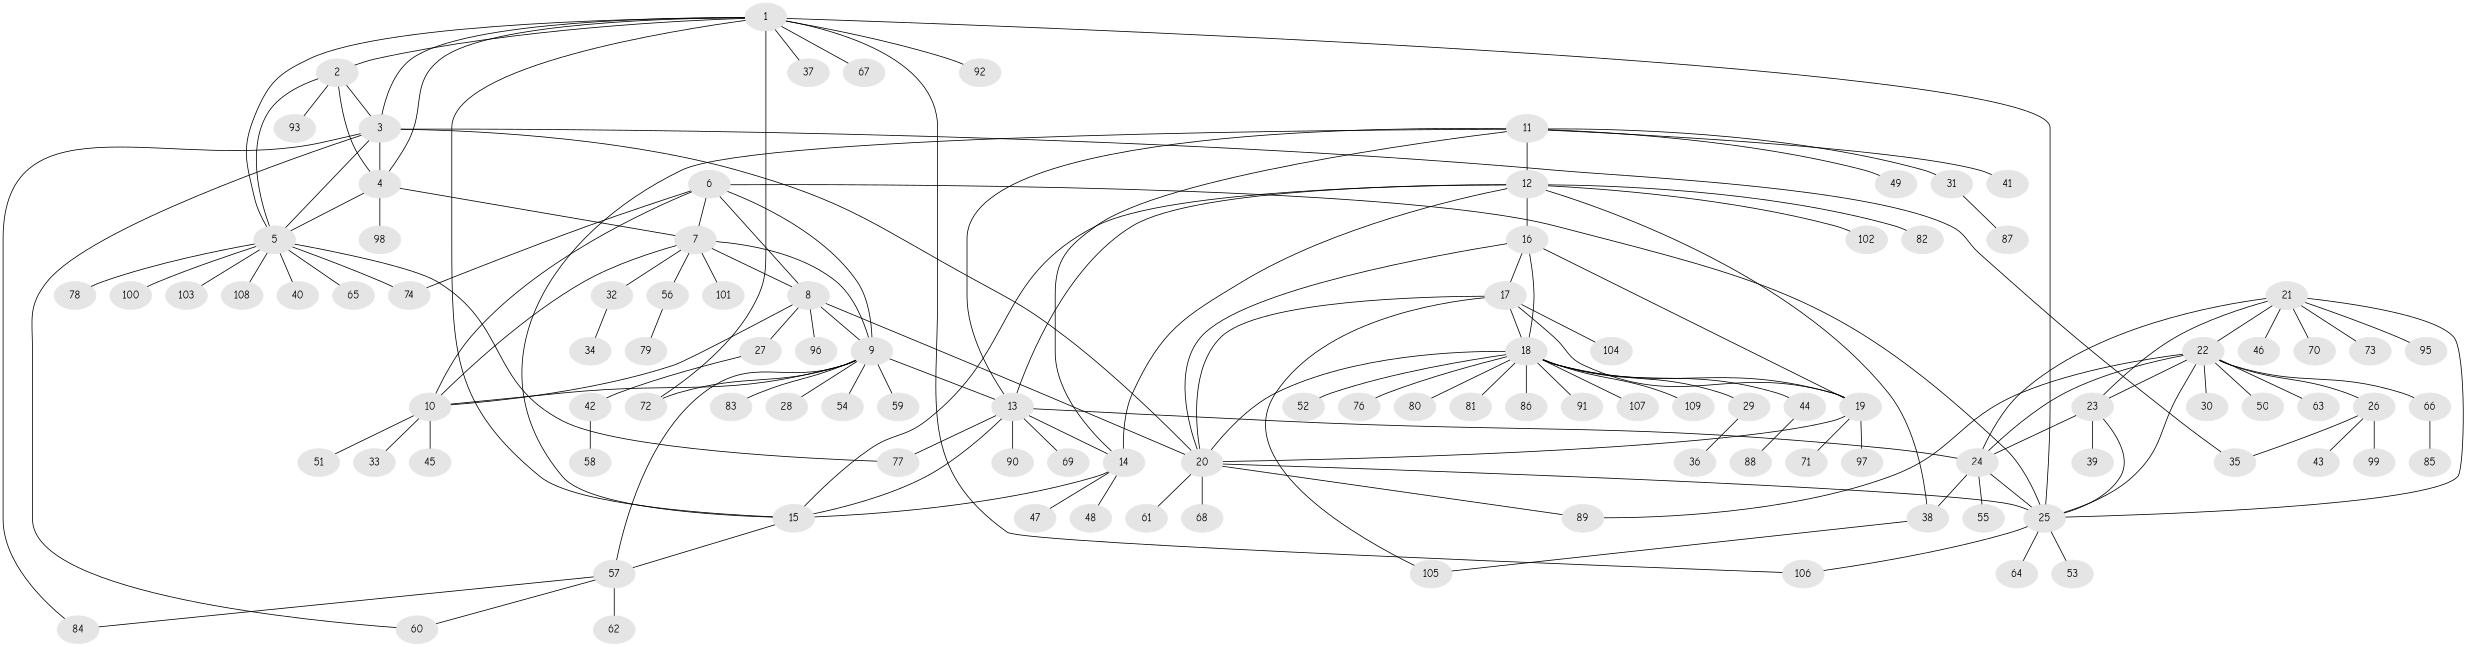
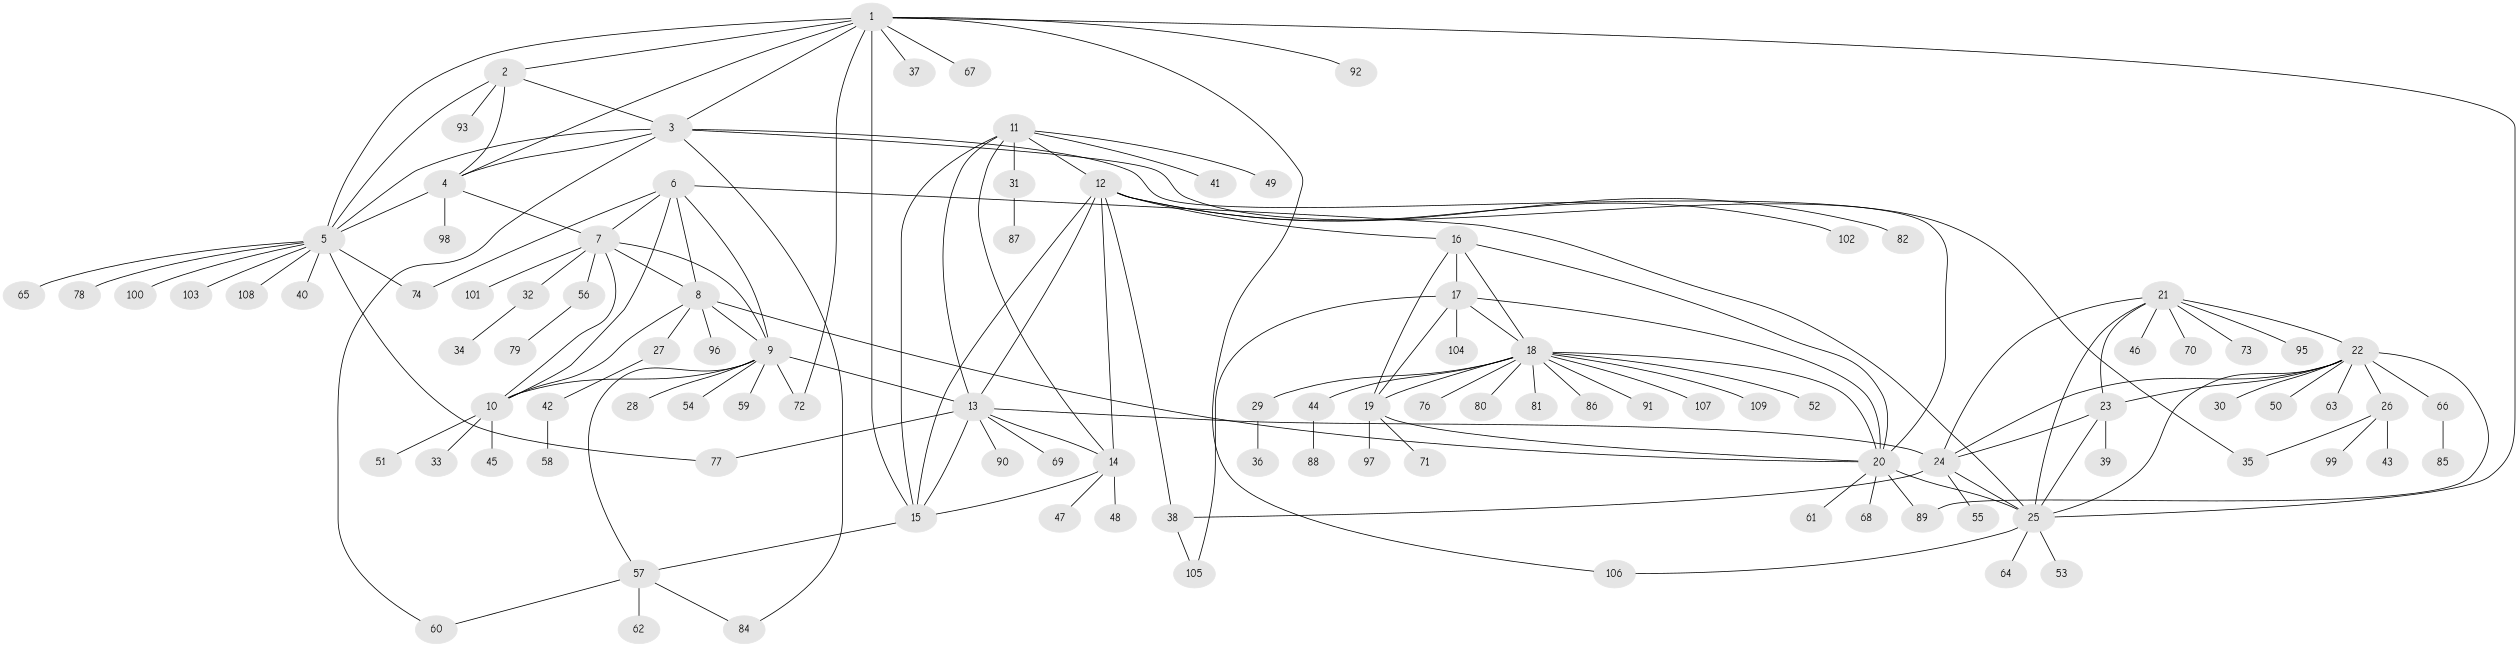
node "83": removed
